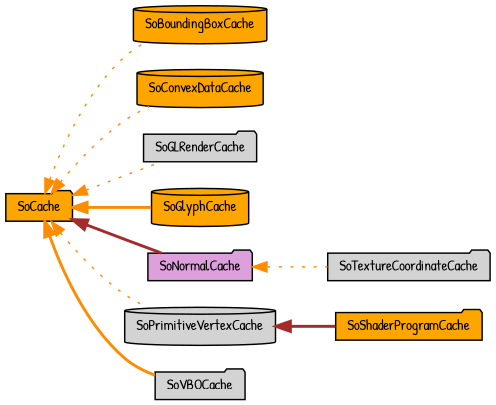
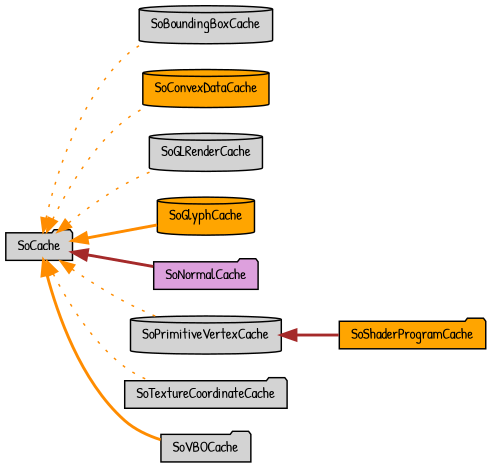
node "SoBoundingBoxCache": fillcolor orange -> lightgrey
node "SoGLRenderCache": shape folder -> cylinder
node "SoCache": fillcolor orange -> lightgrey
edge "SoTextureCoordinateCache" -> "SoNormalCache": now "SoTextureCoordinateCache" -> "SoCache"
